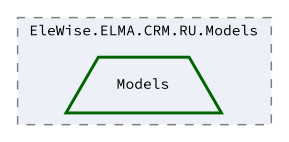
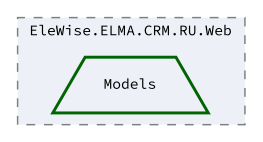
cluster "EleWise.ELMA.CRM.RU.Models": label "EleWise.ELMA.CRM.RU.Models" -> "EleWise.ELMA.CRM.RU.Web"
